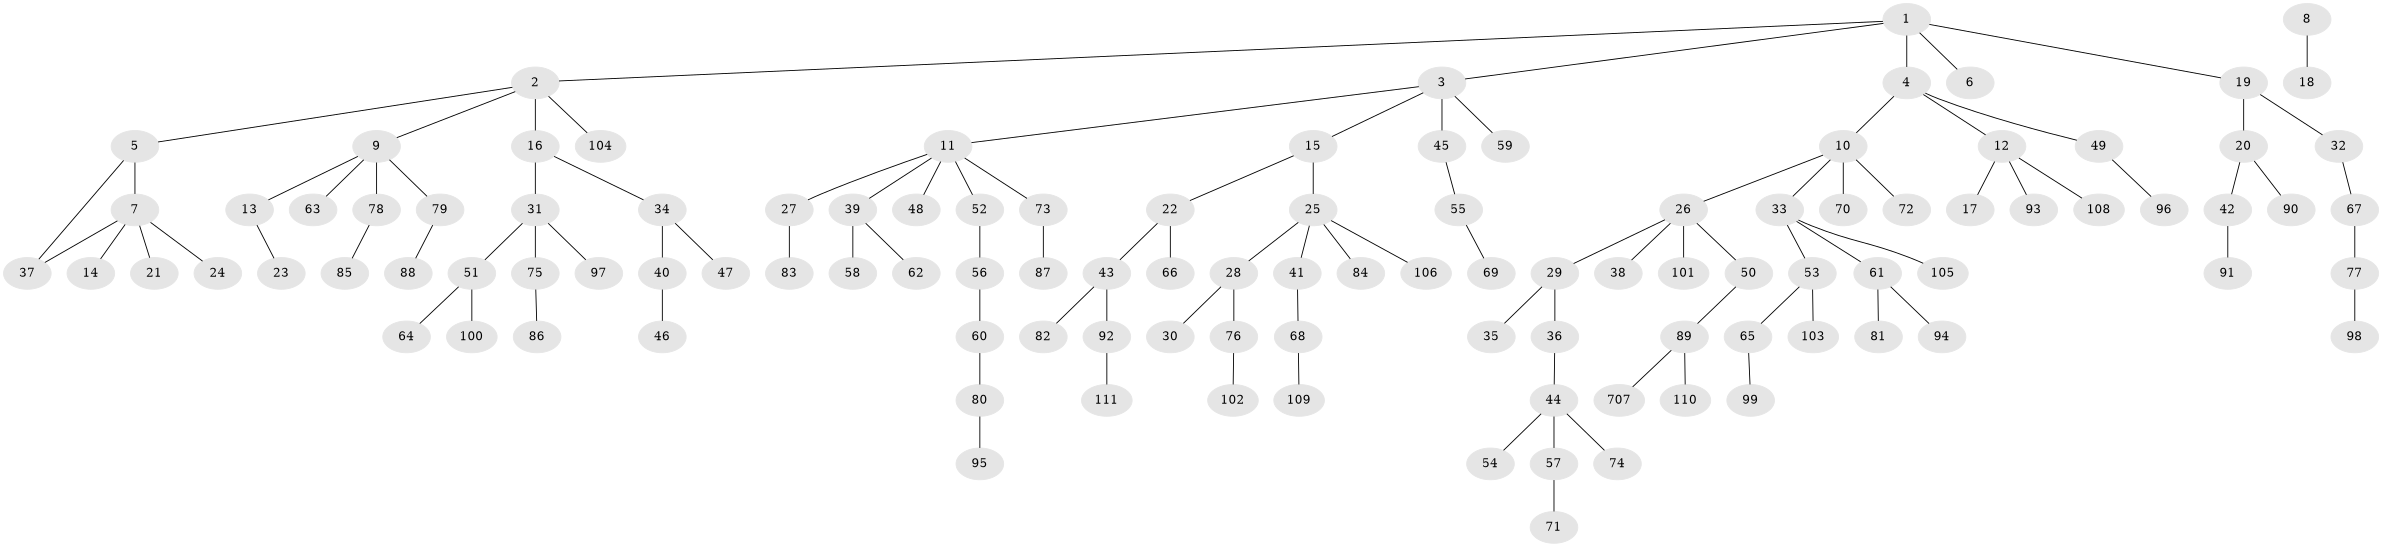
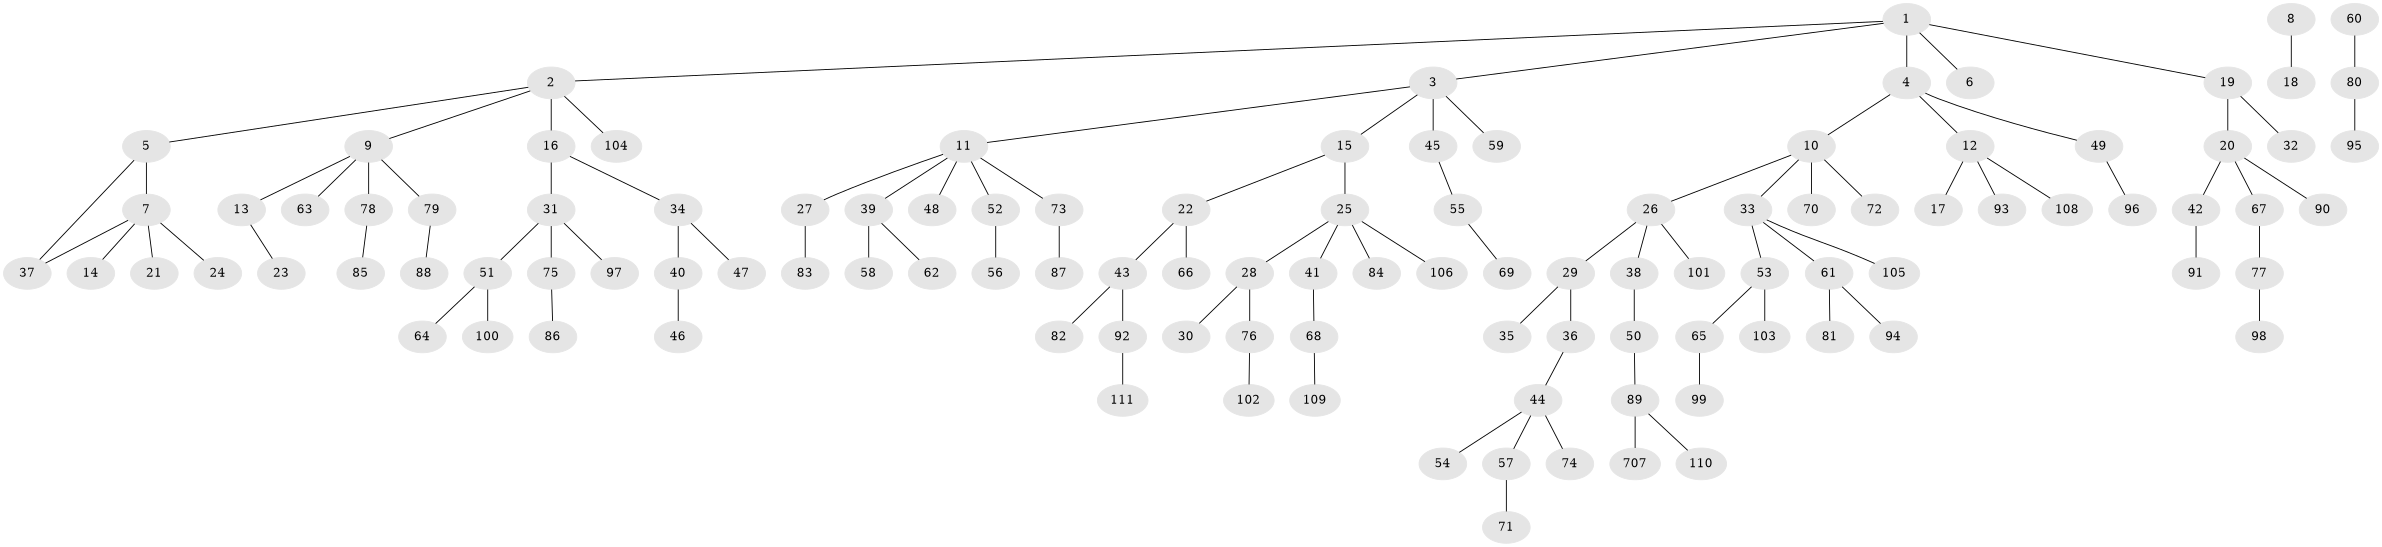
edge "32" -- "67": now "20" -- "67"
edge "26" -- "50": now "38" -- "50"
edge "56" -- "60": removed
